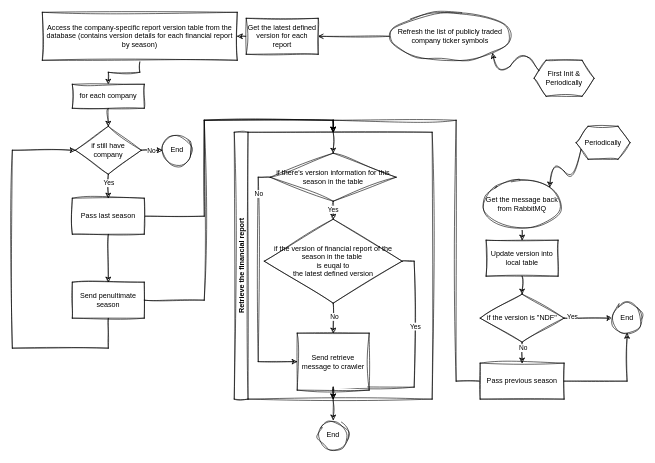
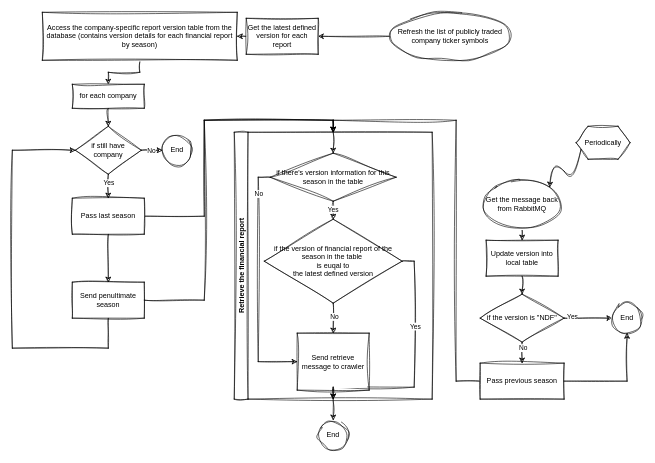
edge "Refresh the list of publicly traded company ticker symbols" -> "Get the latest defined version for each report": arrowhead open -> classic
edge "First Init & Periodically" -> "Refresh the list of publicly traded company ticker symbols": removed
node "First Init & Periodically": removed
